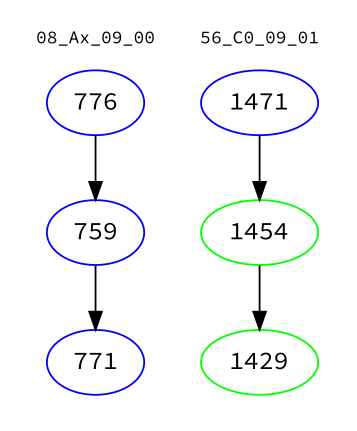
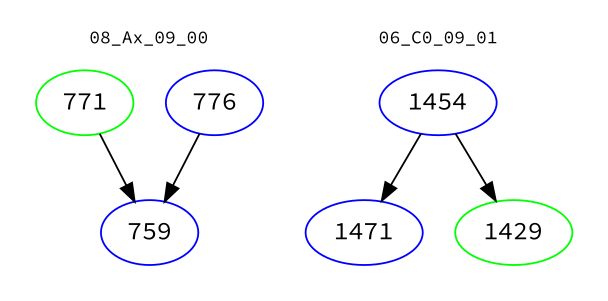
cluster "56_C0_09_01": label "56_C0_09_01" -> "06_C0_09_01"
edge "1471" -> "1454": reversed
node "1454": color green -> blue
edge "759" -> "771": reversed
node "771": color blue -> green
